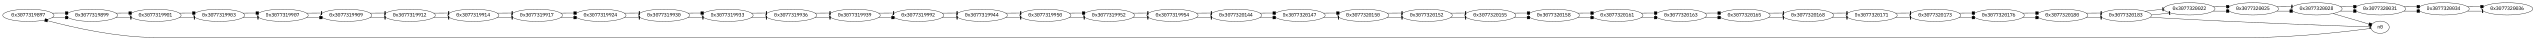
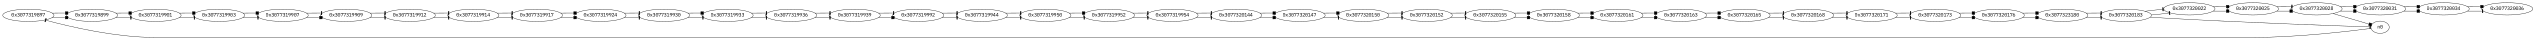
node "0x3077320180": label "0x3077320180" -> "0x3077323180"
edge "n0" -> "0x3077319897": arrowhead box -> tee
